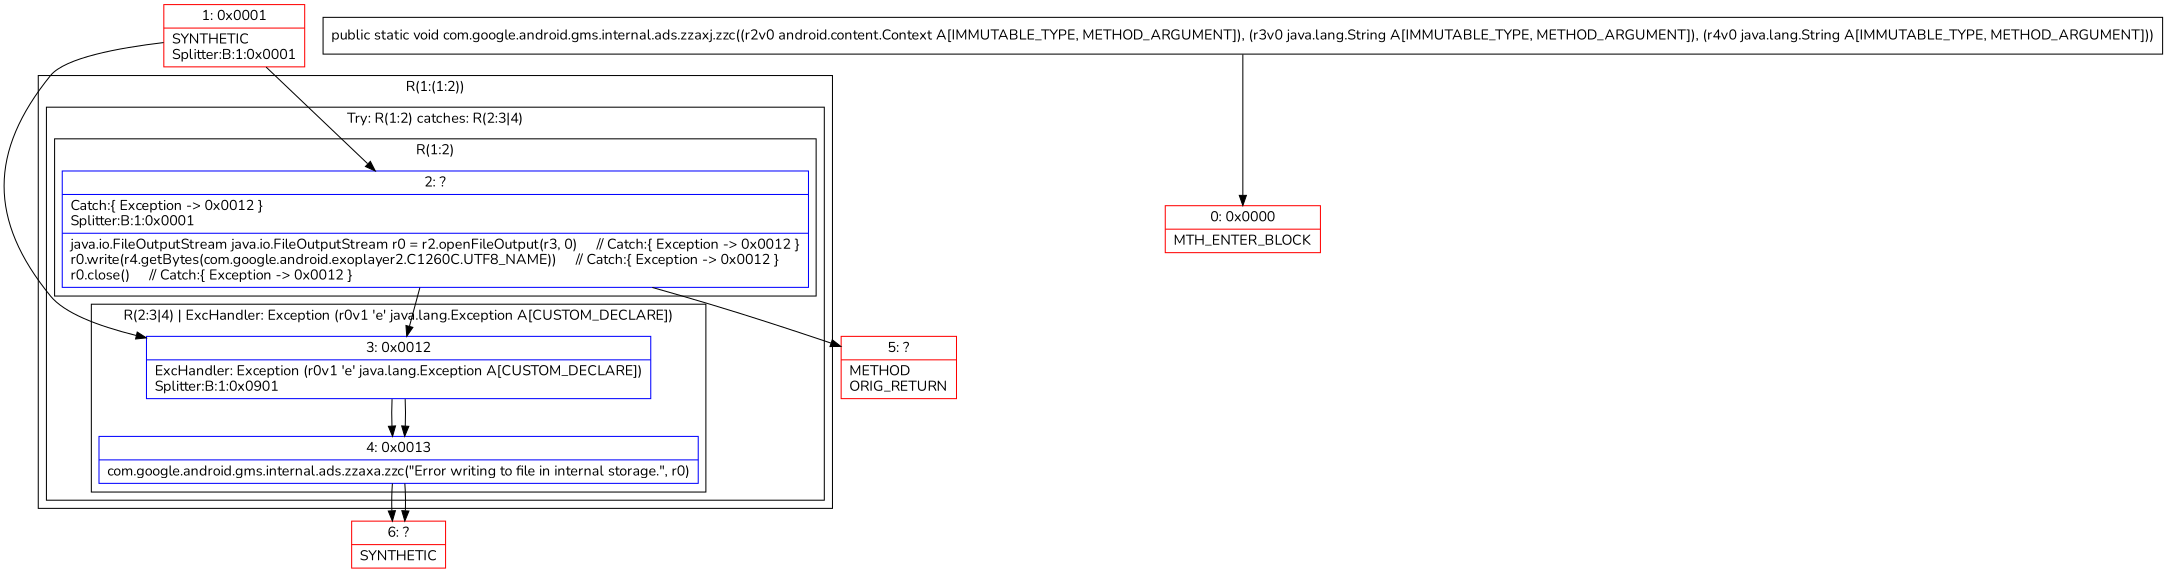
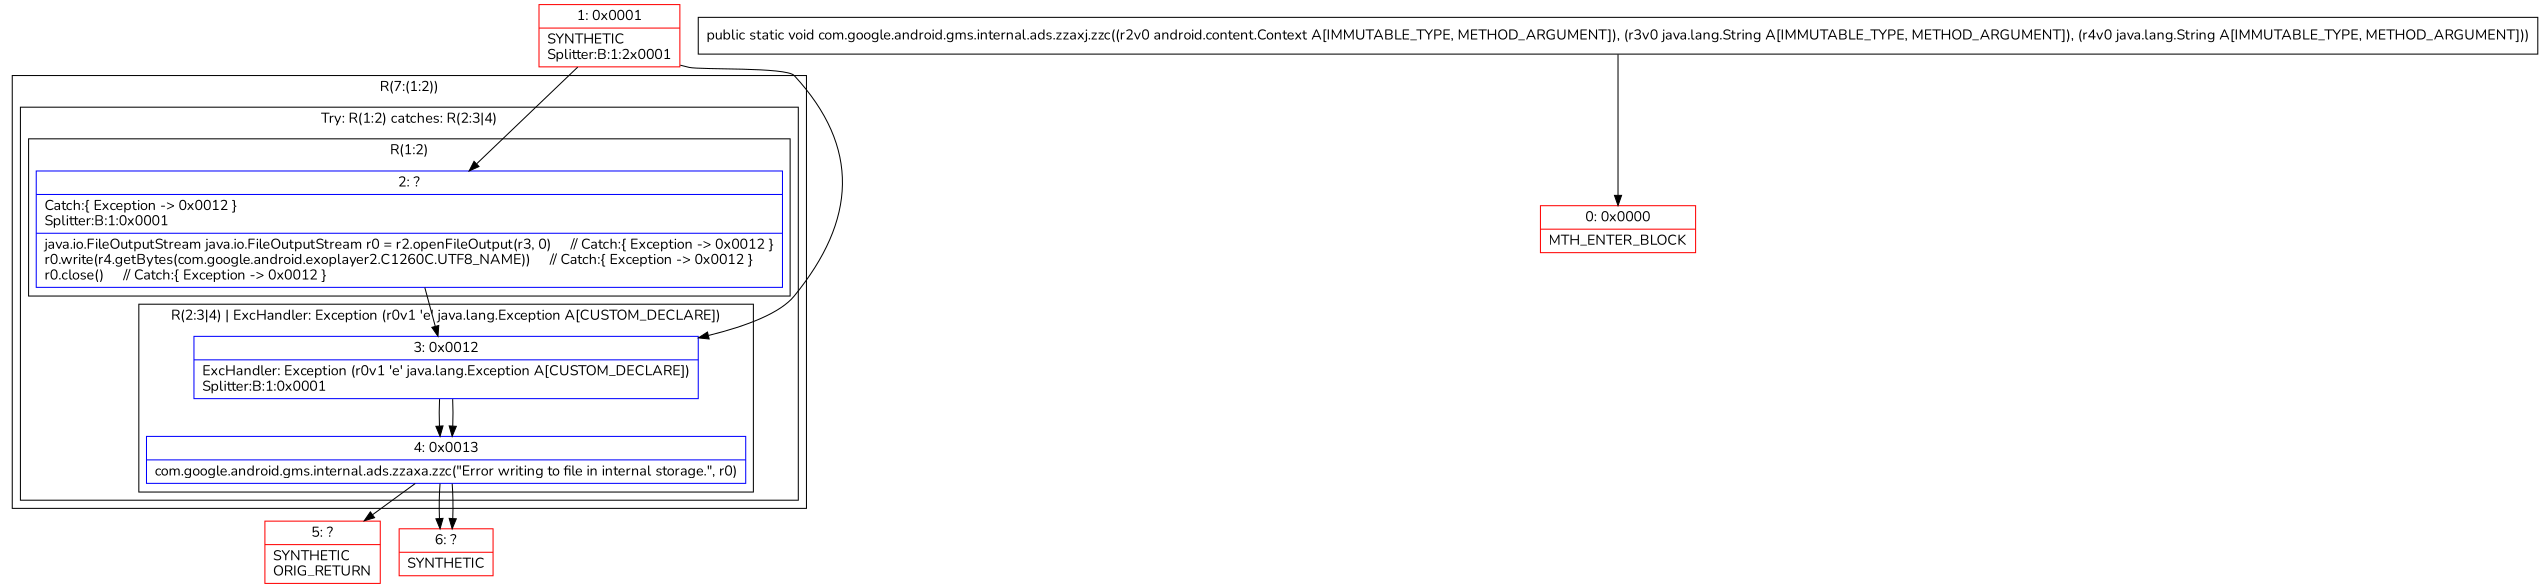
node "1: 0x0001": text "Splitter:B:1:0x0001" -> "Splitter:B:1:2x0001"
cluster "R(1:(1:2))": label "R(1:(1:2))" -> "R(7:(1:2))"
edge "2: ?" -> "5: ?": now "4: 0x0013" -> "5: ?"
node "5: ?": text "METHOD" -> "SYNTHETIC"
node "3: 0x0012": text "Splitter:B:1:0x0901" -> "Splitter:B:1:0x0001"
